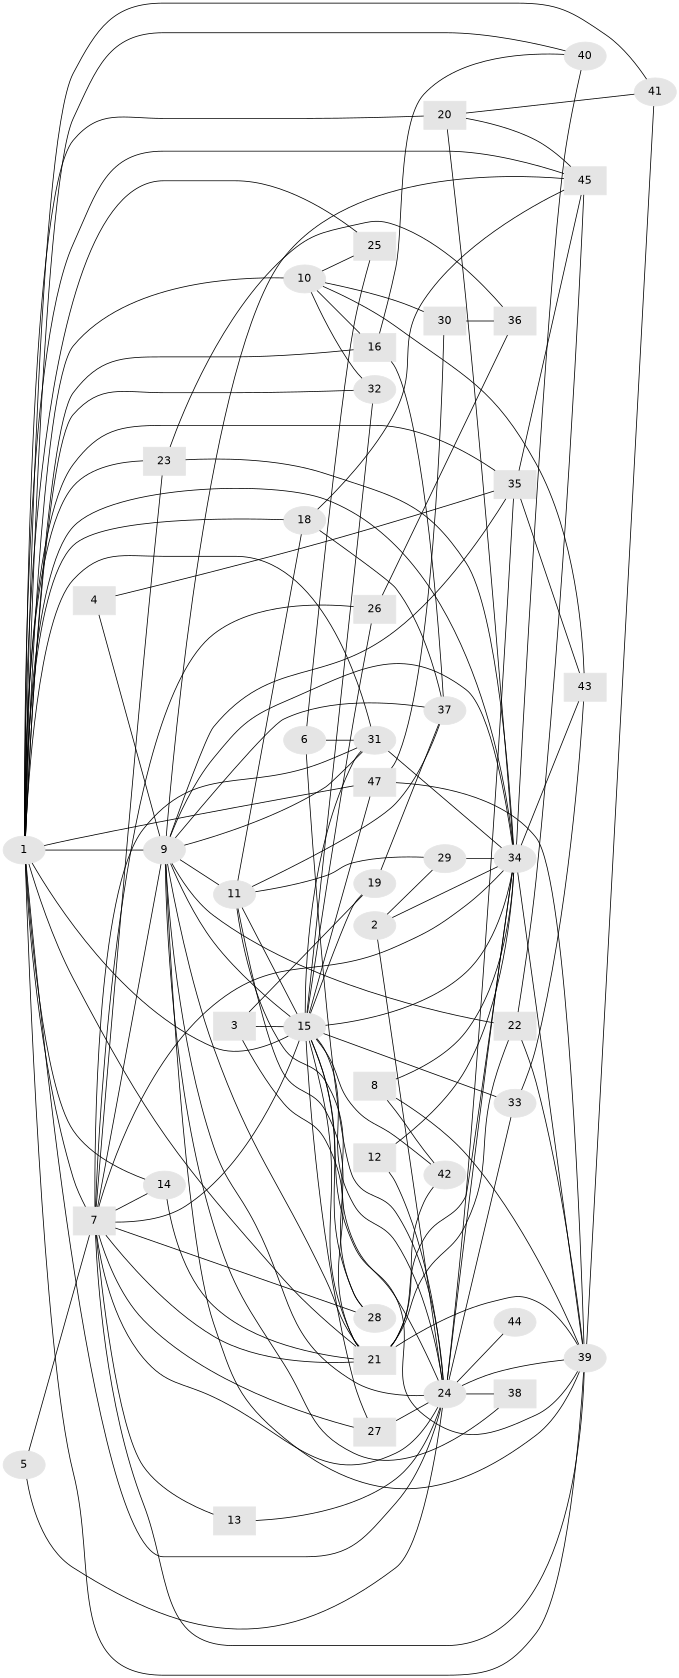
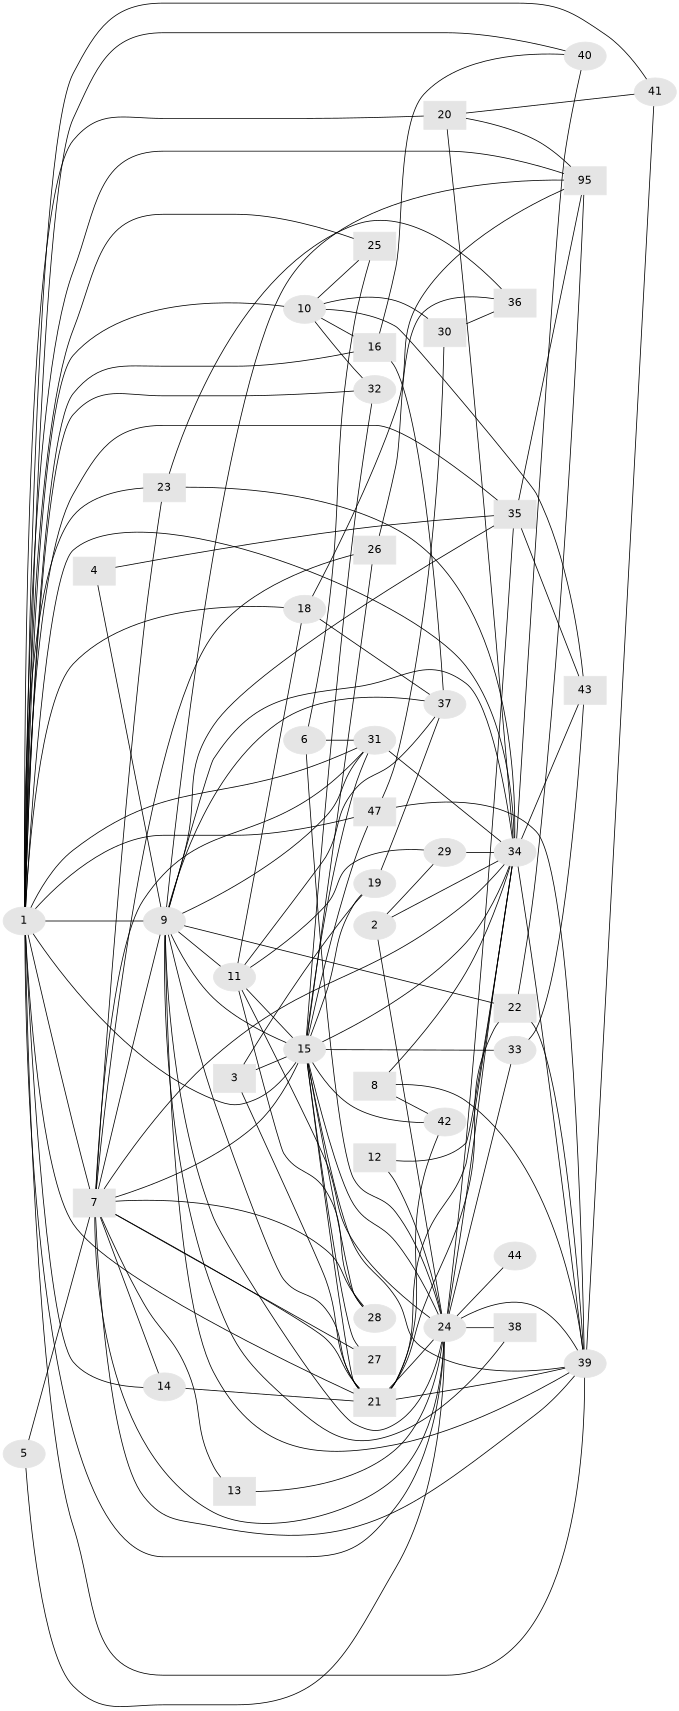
node "45": label "45" -> "95"
edge "24" -- "27": now "24" -- "21"
